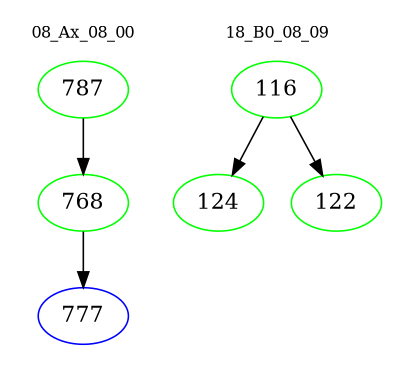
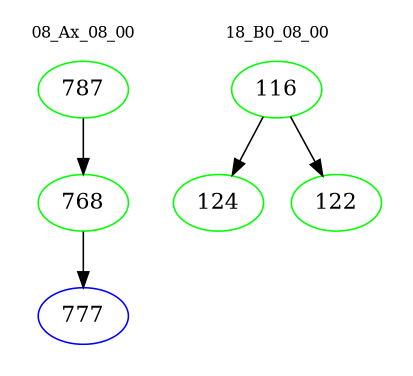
cluster "18_B0_08_09": label "18_B0_08_09" -> "18_B0_08_00"
